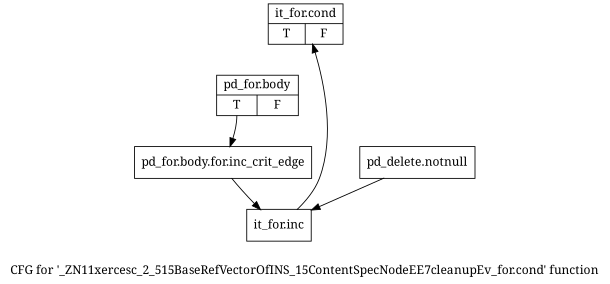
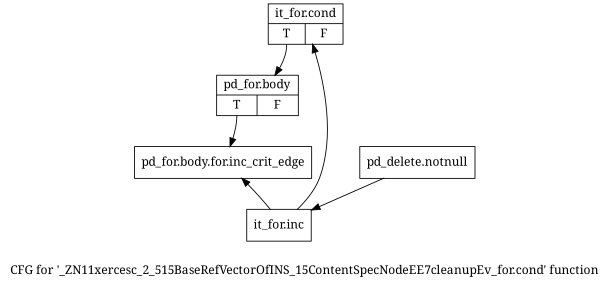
edge "it_for.cond" -> "pd_for.body": added
edge "pd_for.body.for.inc_crit_edge" -> "it_for.inc": reversed
